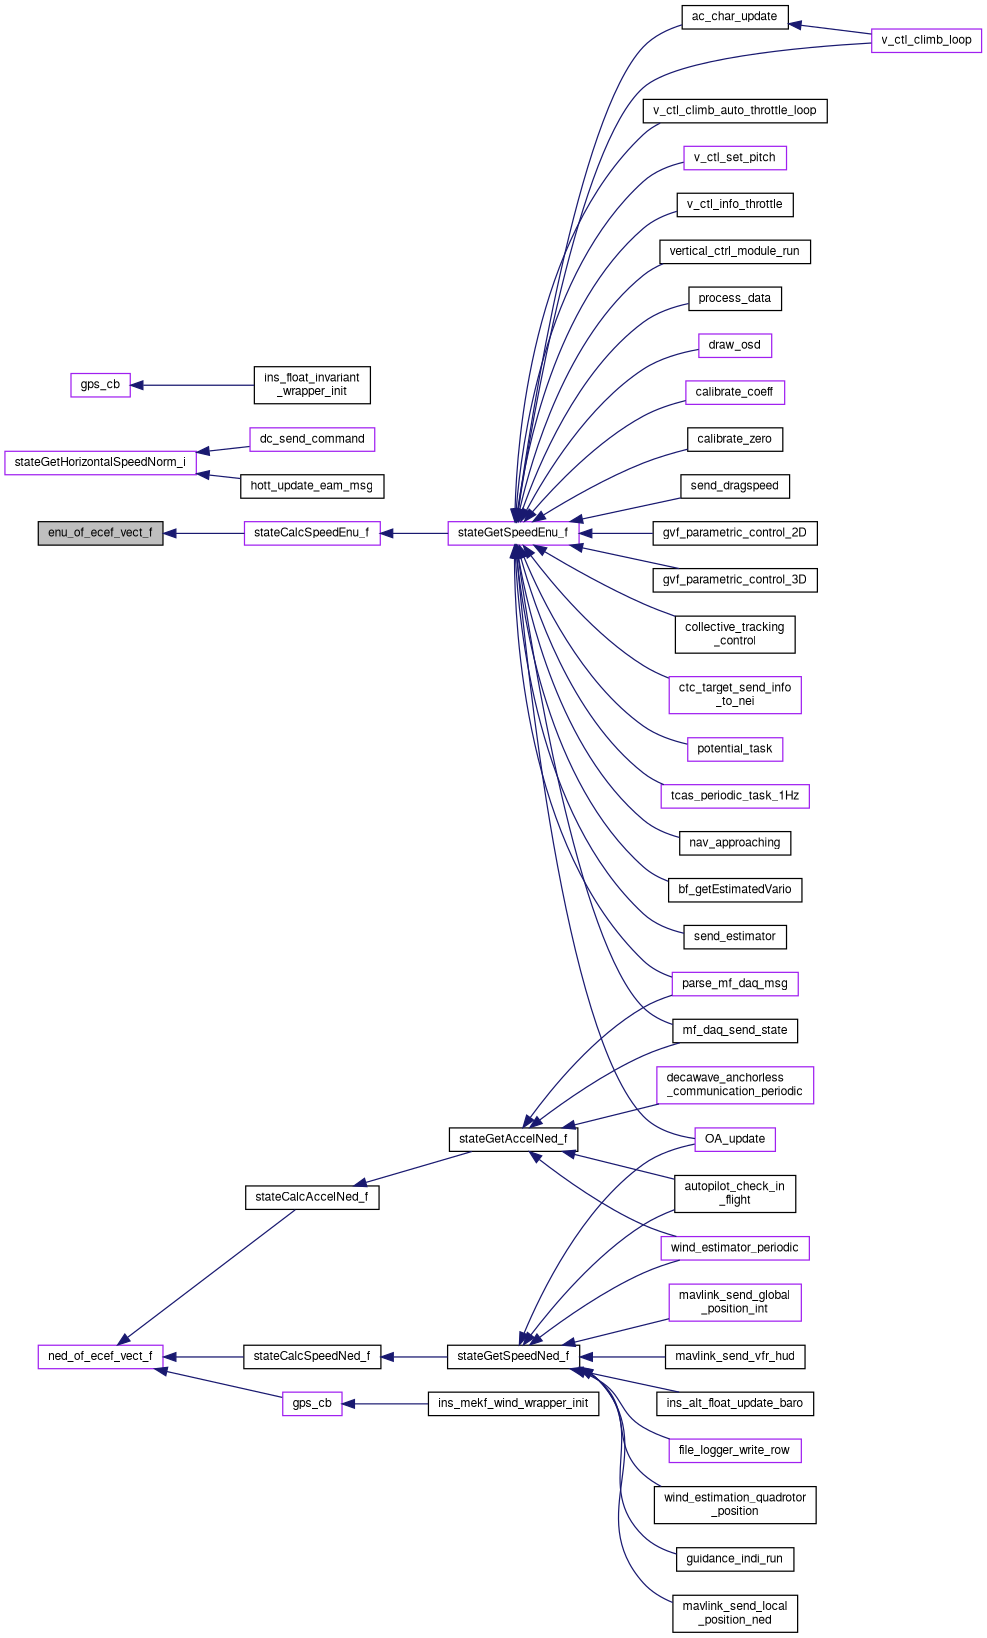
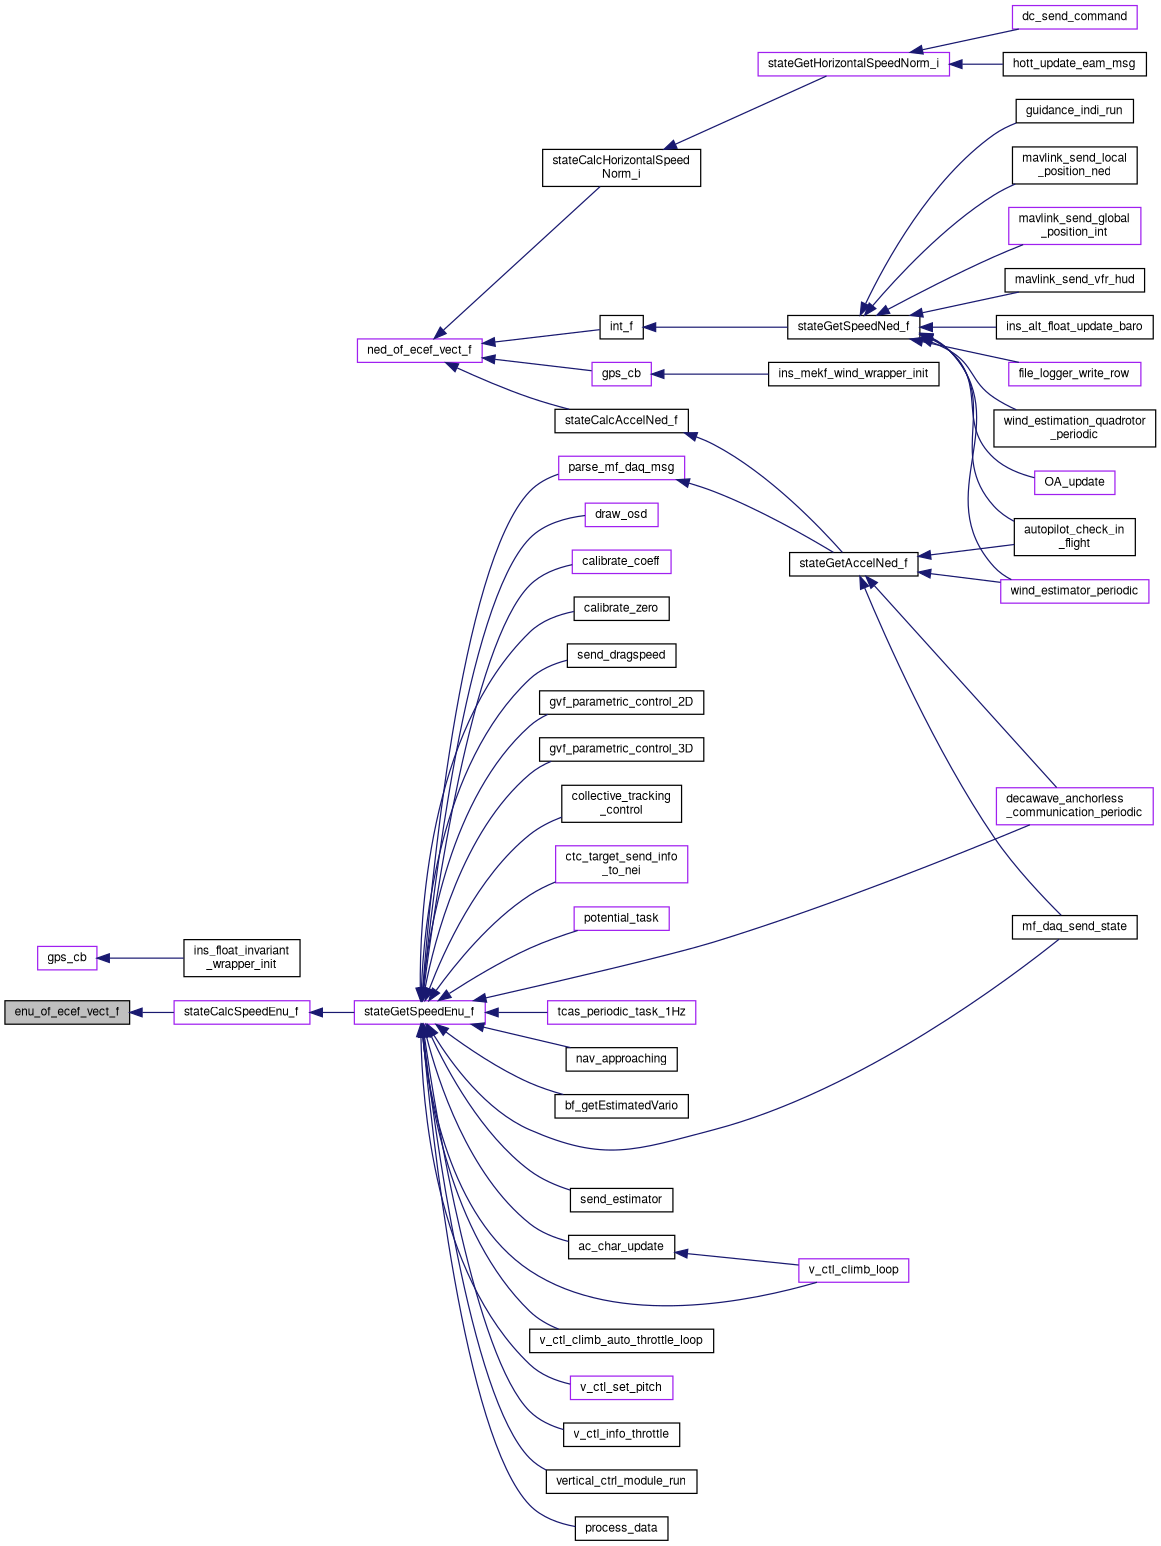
node "stateCalcHorizontalSpeed Norm_i": added
edge "OA_update" -> "stateGetSpeedEnu_f": now "decawave_anchorless _communication_periodic" -> "stateGetSpeedEnu_f"
edge "parse_mf_daq_msg" -> "stateGetAccelNed_f": reversed
node "stateCalcSpeedNed_f": label "stateCalcSpeedNed_f" -> "int_f"
node "wind_estimation_quadrotor _position": label "wind_estimation_quadrotor _position" -> "wind_estimation_quadrotor _periodic"
